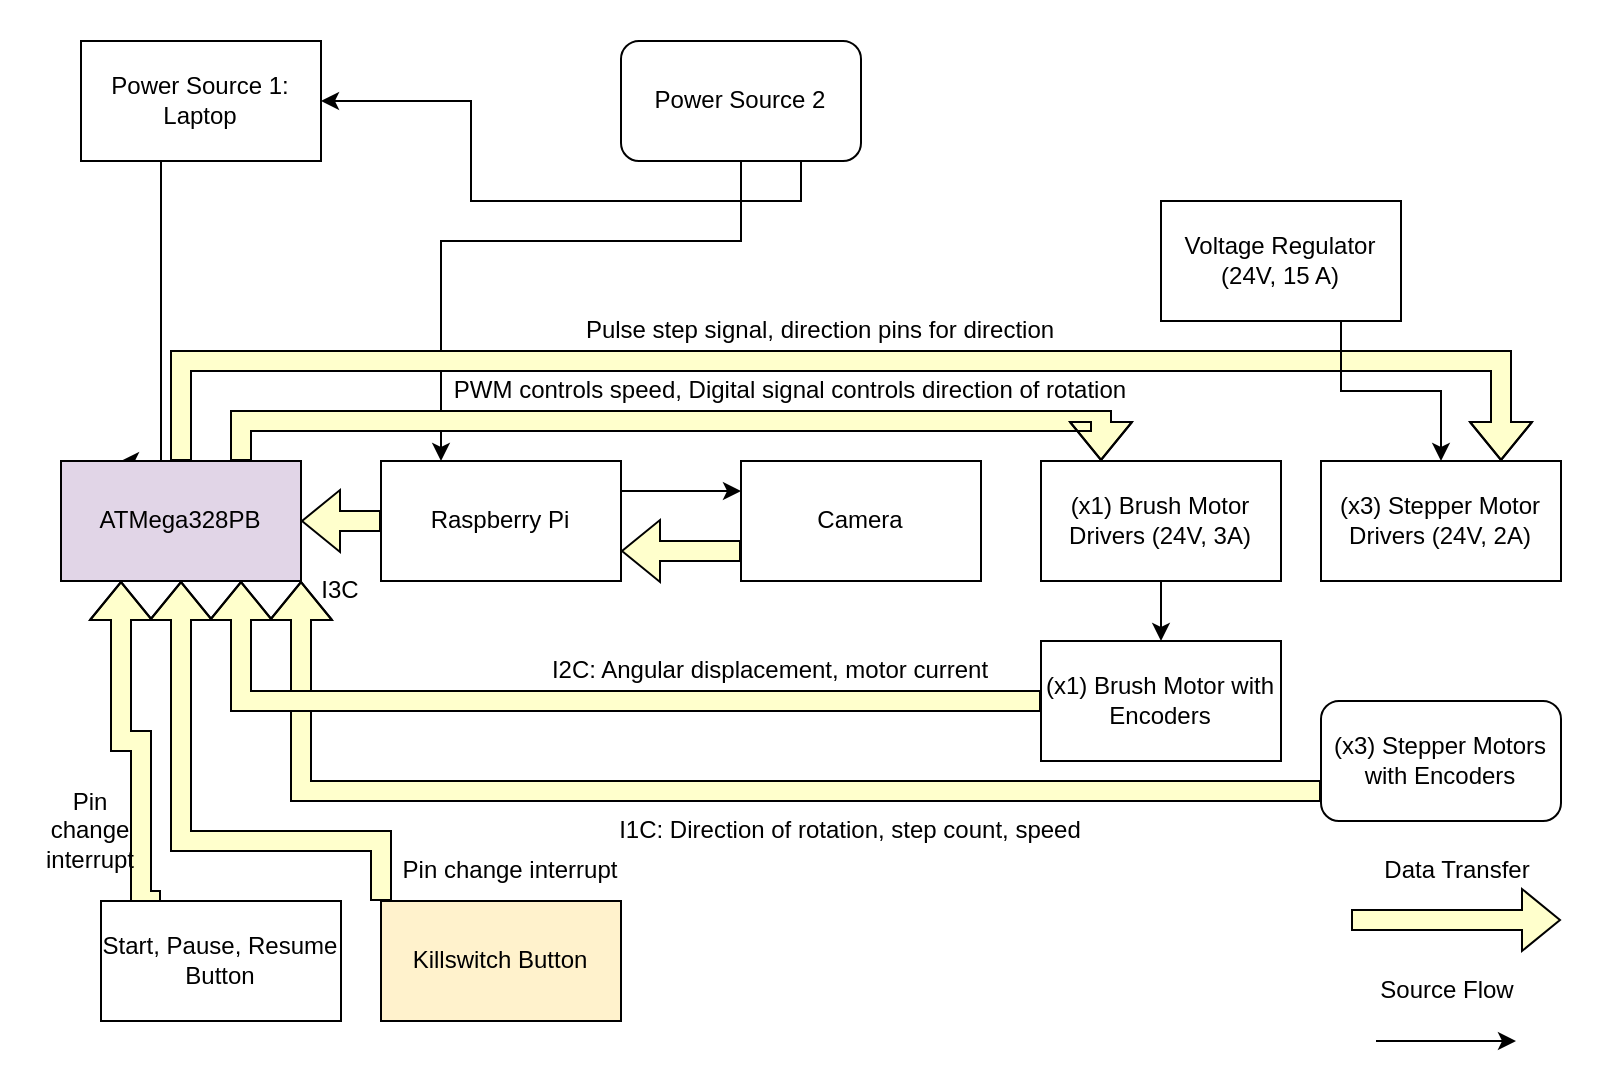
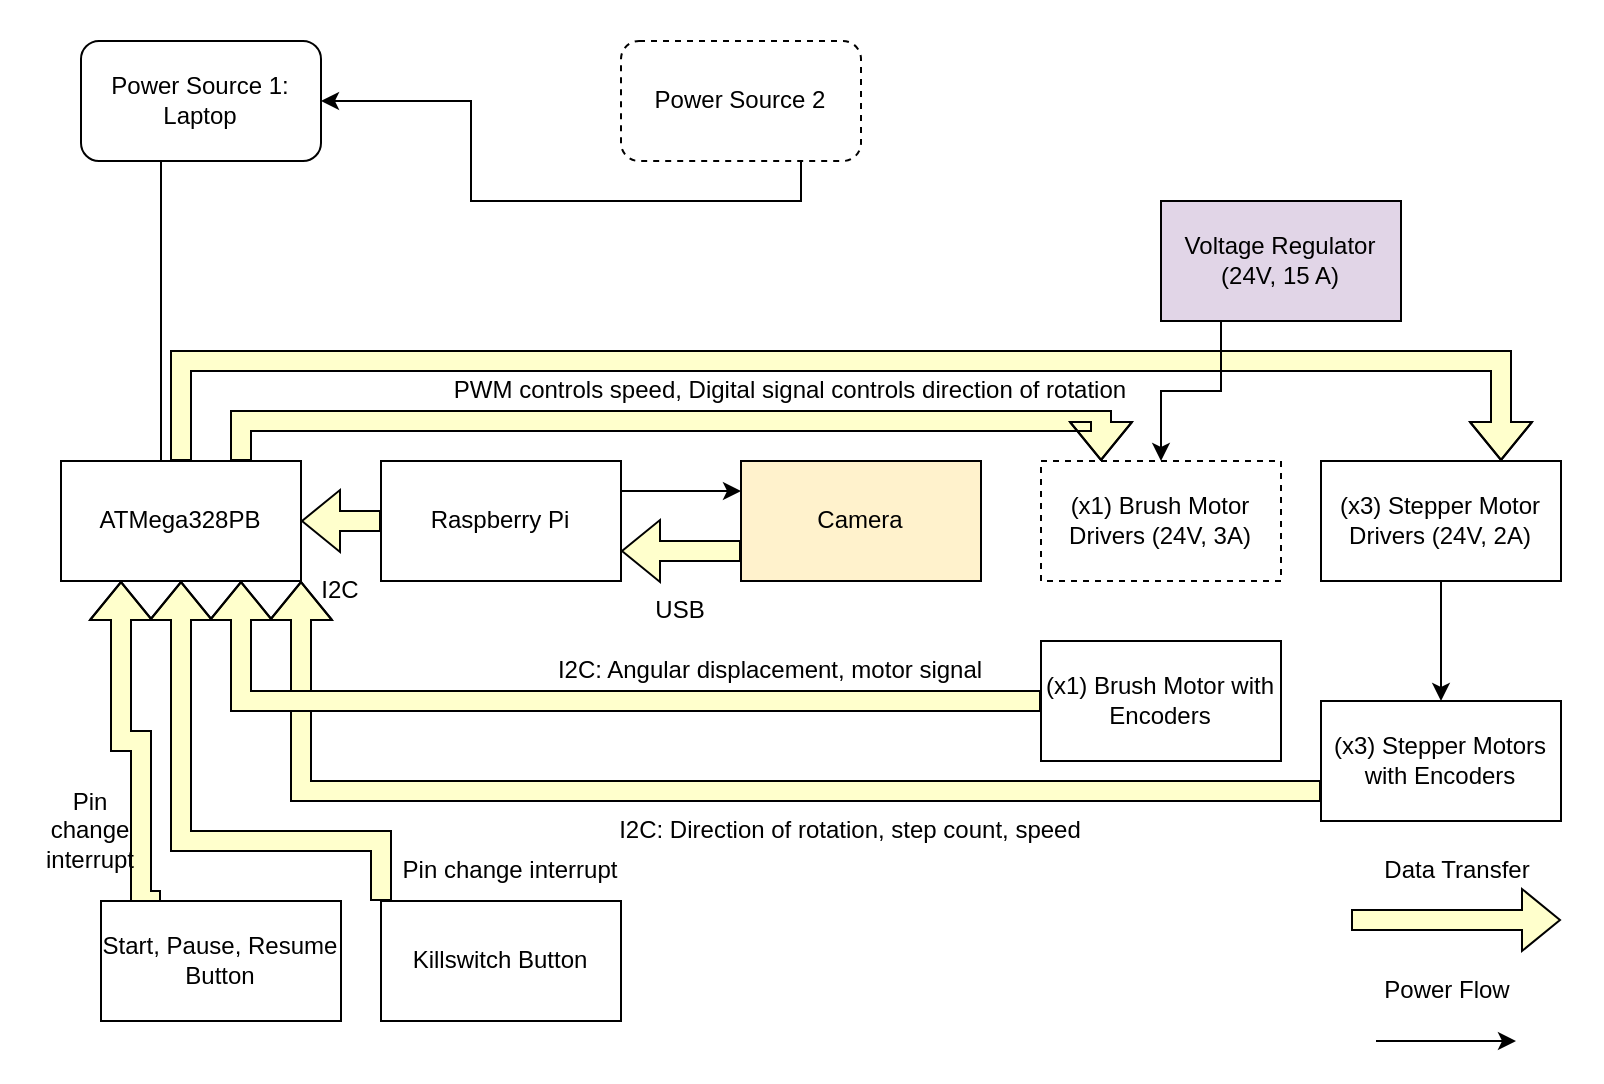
node "Power Source 1: Laptop": shape rectangle -> rounded rectangle
node "Power Source 2": style solid -> dashed
edge "Power Source 2" -> "Raspberry Pi": removed
node "Voltage Regulator (24V, 15 A)": fillcolor #ffffff -> #e1d5e7
node "Pulse step signal, direction pins for direction": removed
edge "Voltage Regulator (24V, 15 A)" -> "(x1) Brush Motor Drivers (24V, 3A)": added
edge "Voltage Regulator (24V, 15 A)" -> "(x3) Stepper Motor Drivers (24V, 2A)": removed
edge "Power Source 1: Laptop" -> "ATMega328PB": arrowhead classic -> none
node "ATMega328PB": fillcolor #e1d5e7 -> #ffffff
node "Camera": fillcolor #ffffff -> #fff2cc
node "(x1) Brush Motor Drivers (24V, 3A)": style solid -> dashed
node "I3C": label "I3C" -> "I2C"
node "USB": added
edge "(x1) Brush Motor Drivers (24V, 3A)" -> "(x1) Brush Motor with Encoders": removed
edge "(x3) Stepper Motor Drivers (24V, 2A)" -> "(x3) Stepper Motors with Encoders": added
node "I2C: Angular displacement, motor current": label "I2C: Angular displacement, motor current" -> "I2C: Angular displacement, motor signal"
node "(x3) Stepper Motors with Encoders": shape rounded rectangle -> rectangle
node "I1C: Direction of rotation, step count, speed": label "I1C: Direction of rotation, step count, speed" -> "I2C: Direction of rotation, step count, speed"
node "Killswitch Button": fillcolor #fff2cc -> #ffffff
node "Source Flow": label "Source Flow" -> "Power Flow"
